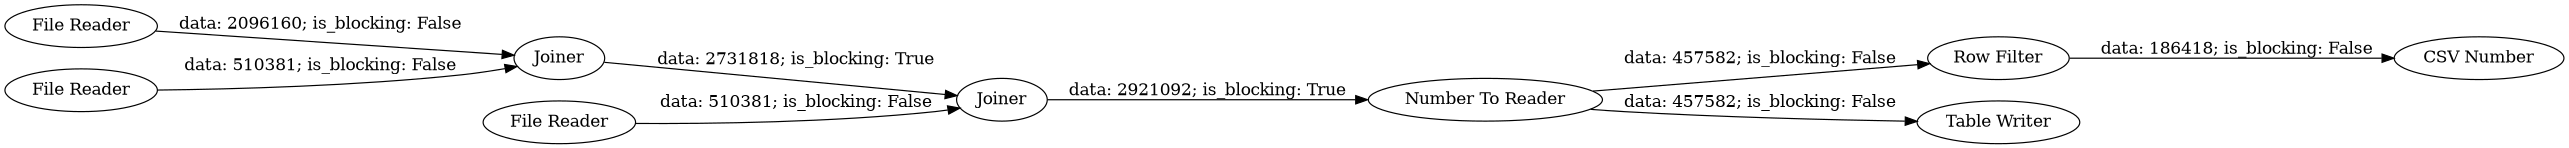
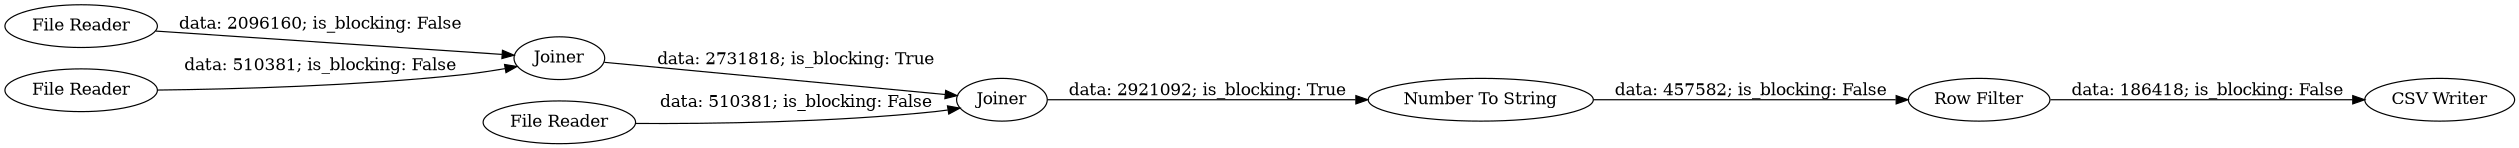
node "CSV Number": label "CSV Number" -> "CSV Writer"
node "Number To Reader": label "Number To Reader" -> "Number To String"
node "Table Writer": removed
